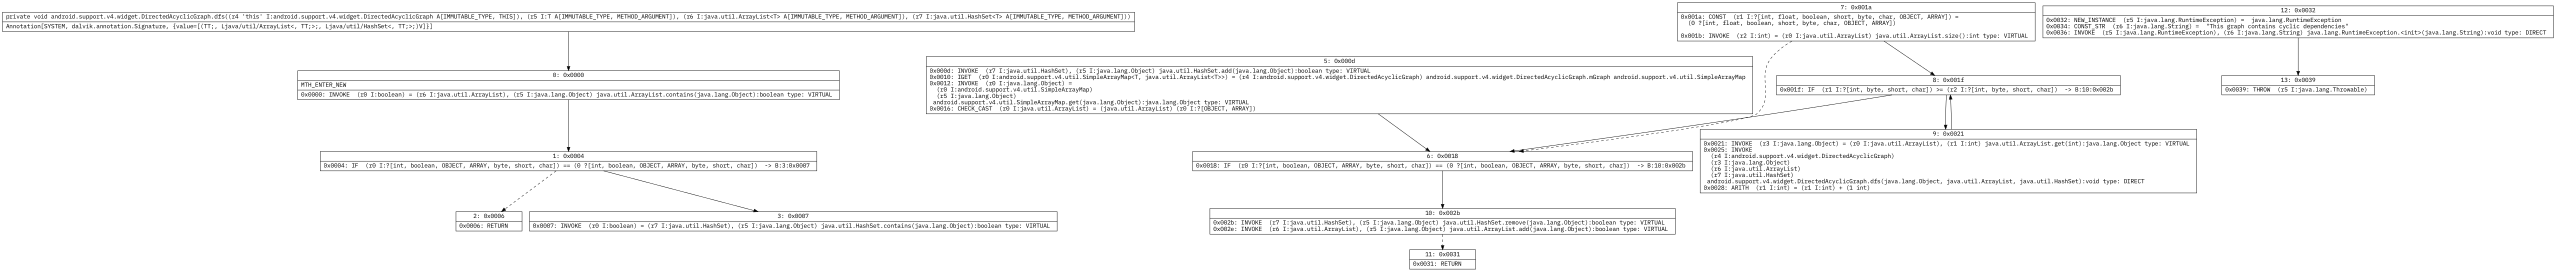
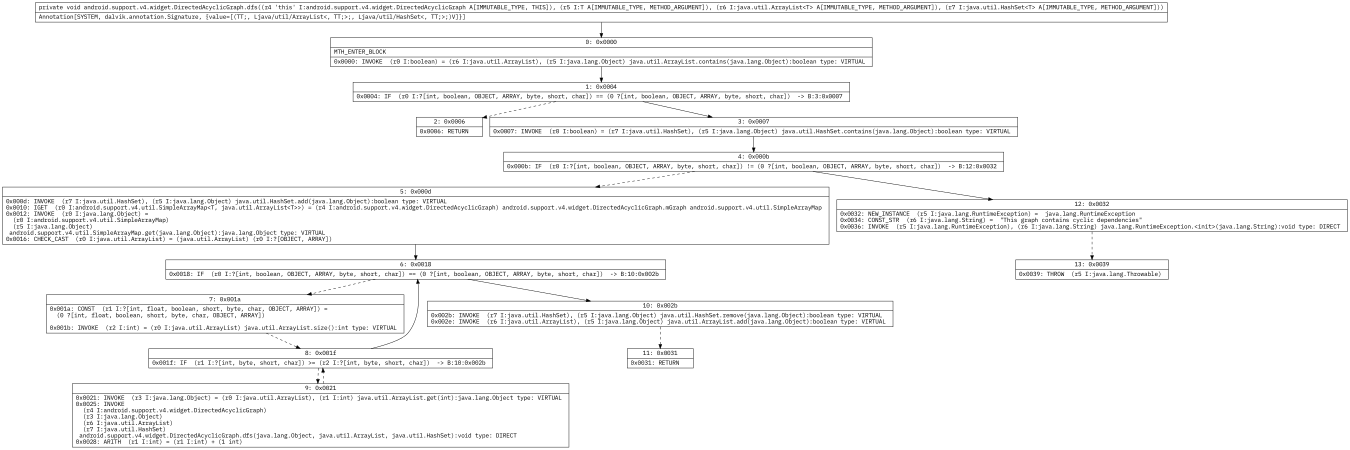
edge "12: 0x0032" -> "13: 0x0039": style solid -> dashed
edge "7: 0x001a" -> "8: 0x001f": style solid -> dashed
node "0: 0x0000": text "MTH_ENTER_NEW" -> "MTH_ENTER_BLOCK"
edge "7: 0x001a" -> "6: 0x0018": reversed
edge "8: 0x001f" -> "9: 0x0021": style solid -> dashed
edge "9: 0x0021" -> "8: 0x001f": style solid -> dashed
node "4: 0x000b": added
